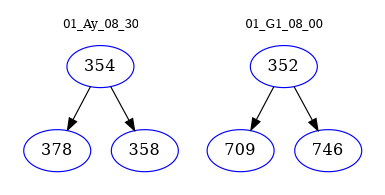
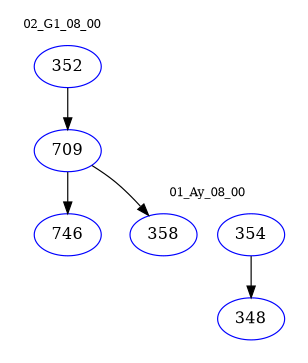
cluster "01_Ay_08_30": label "01_Ay_08_30" -> "01_Ay_08_00"
cluster "01_G1_08_00": label "01_G1_08_00" -> "02_G1_08_00"
edge "354" -> "358": now "709" -> "358"
edge "352" -> "746": now "709" -> "746"
node "378": label "378" -> "348"
